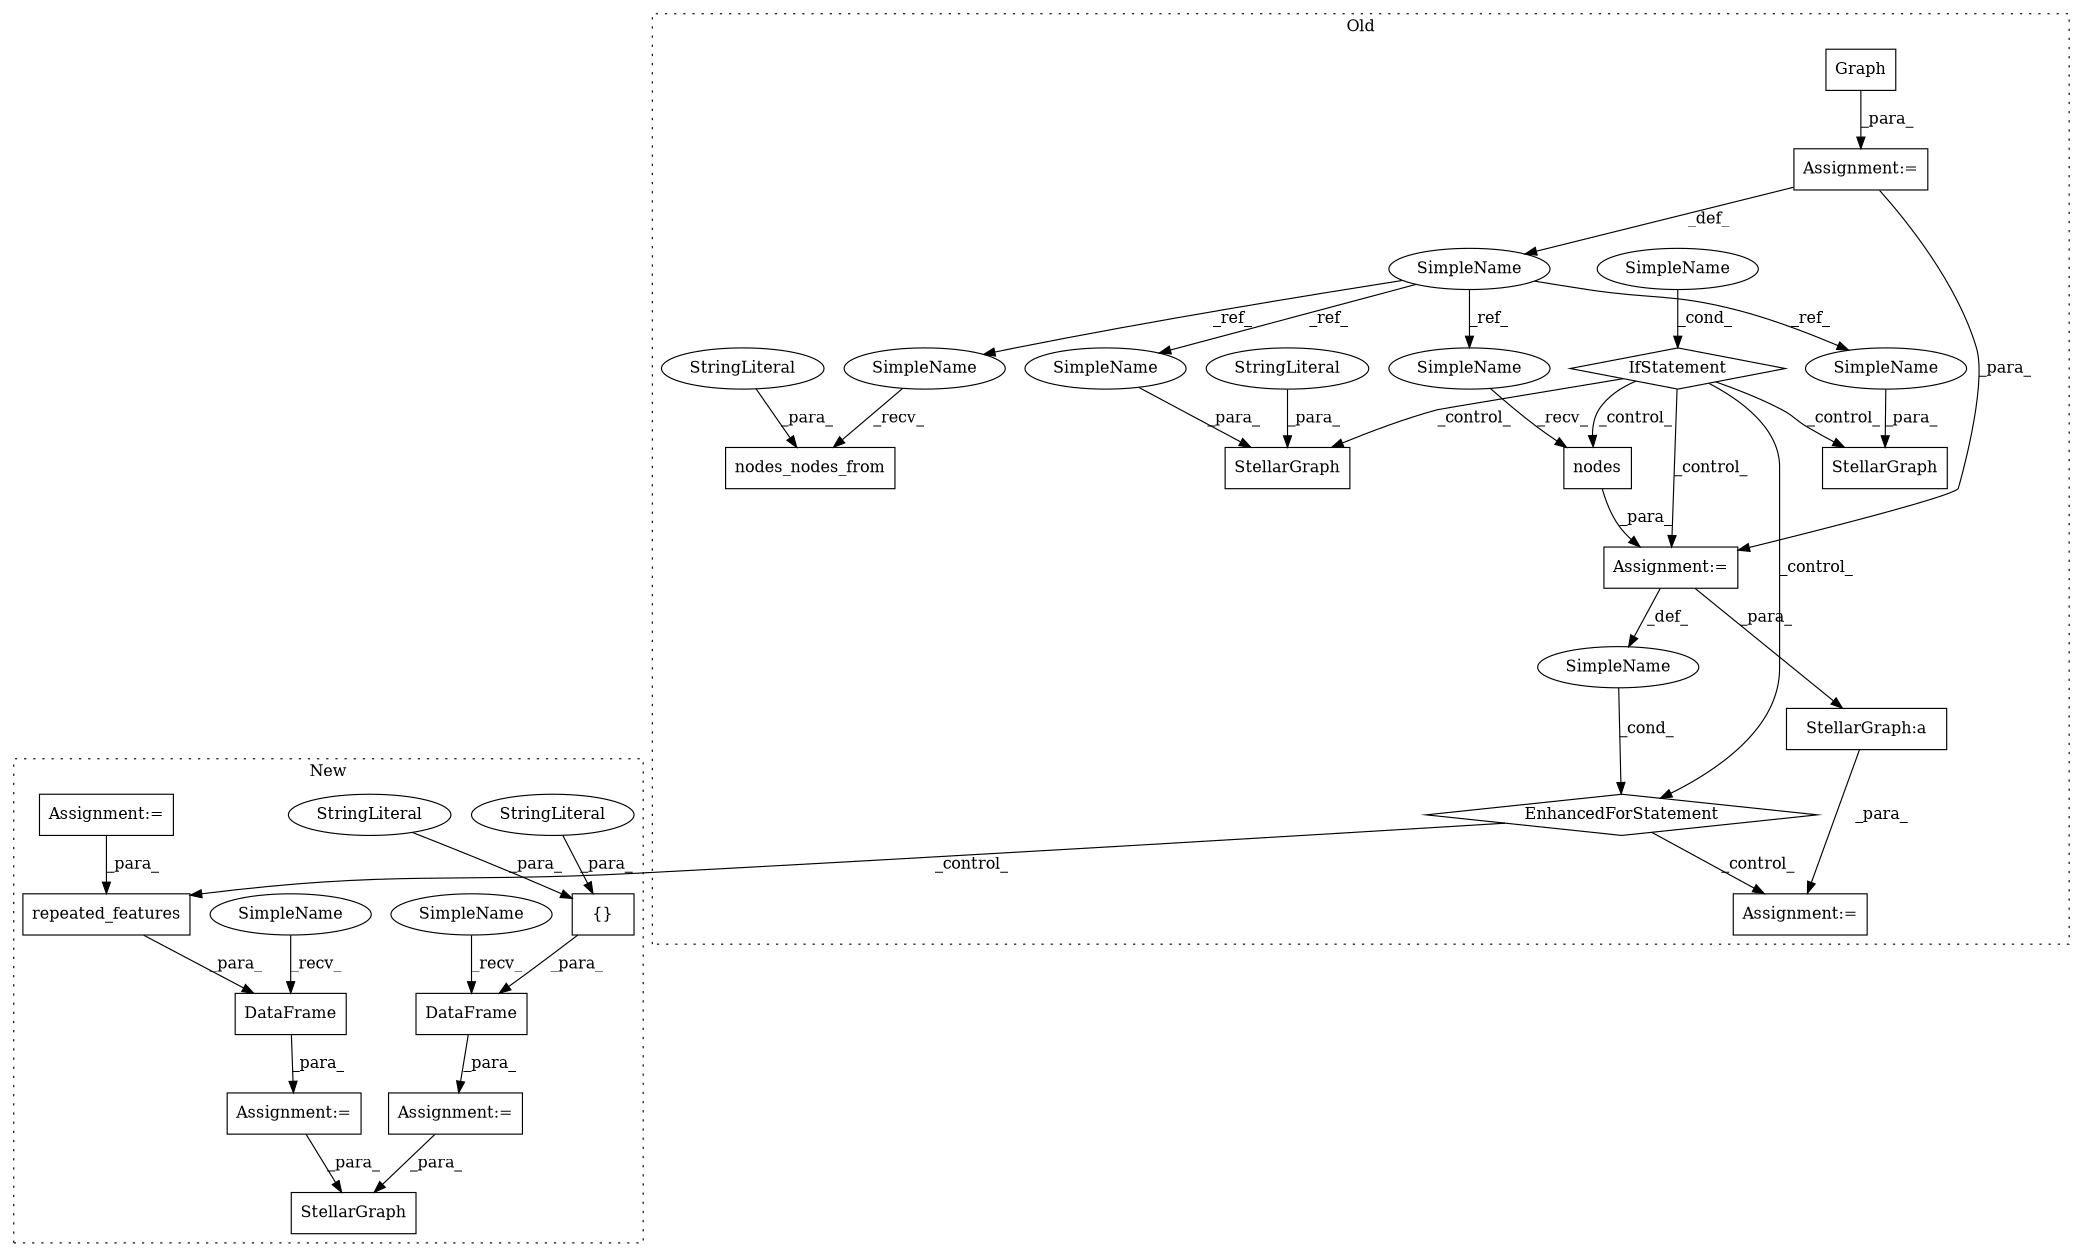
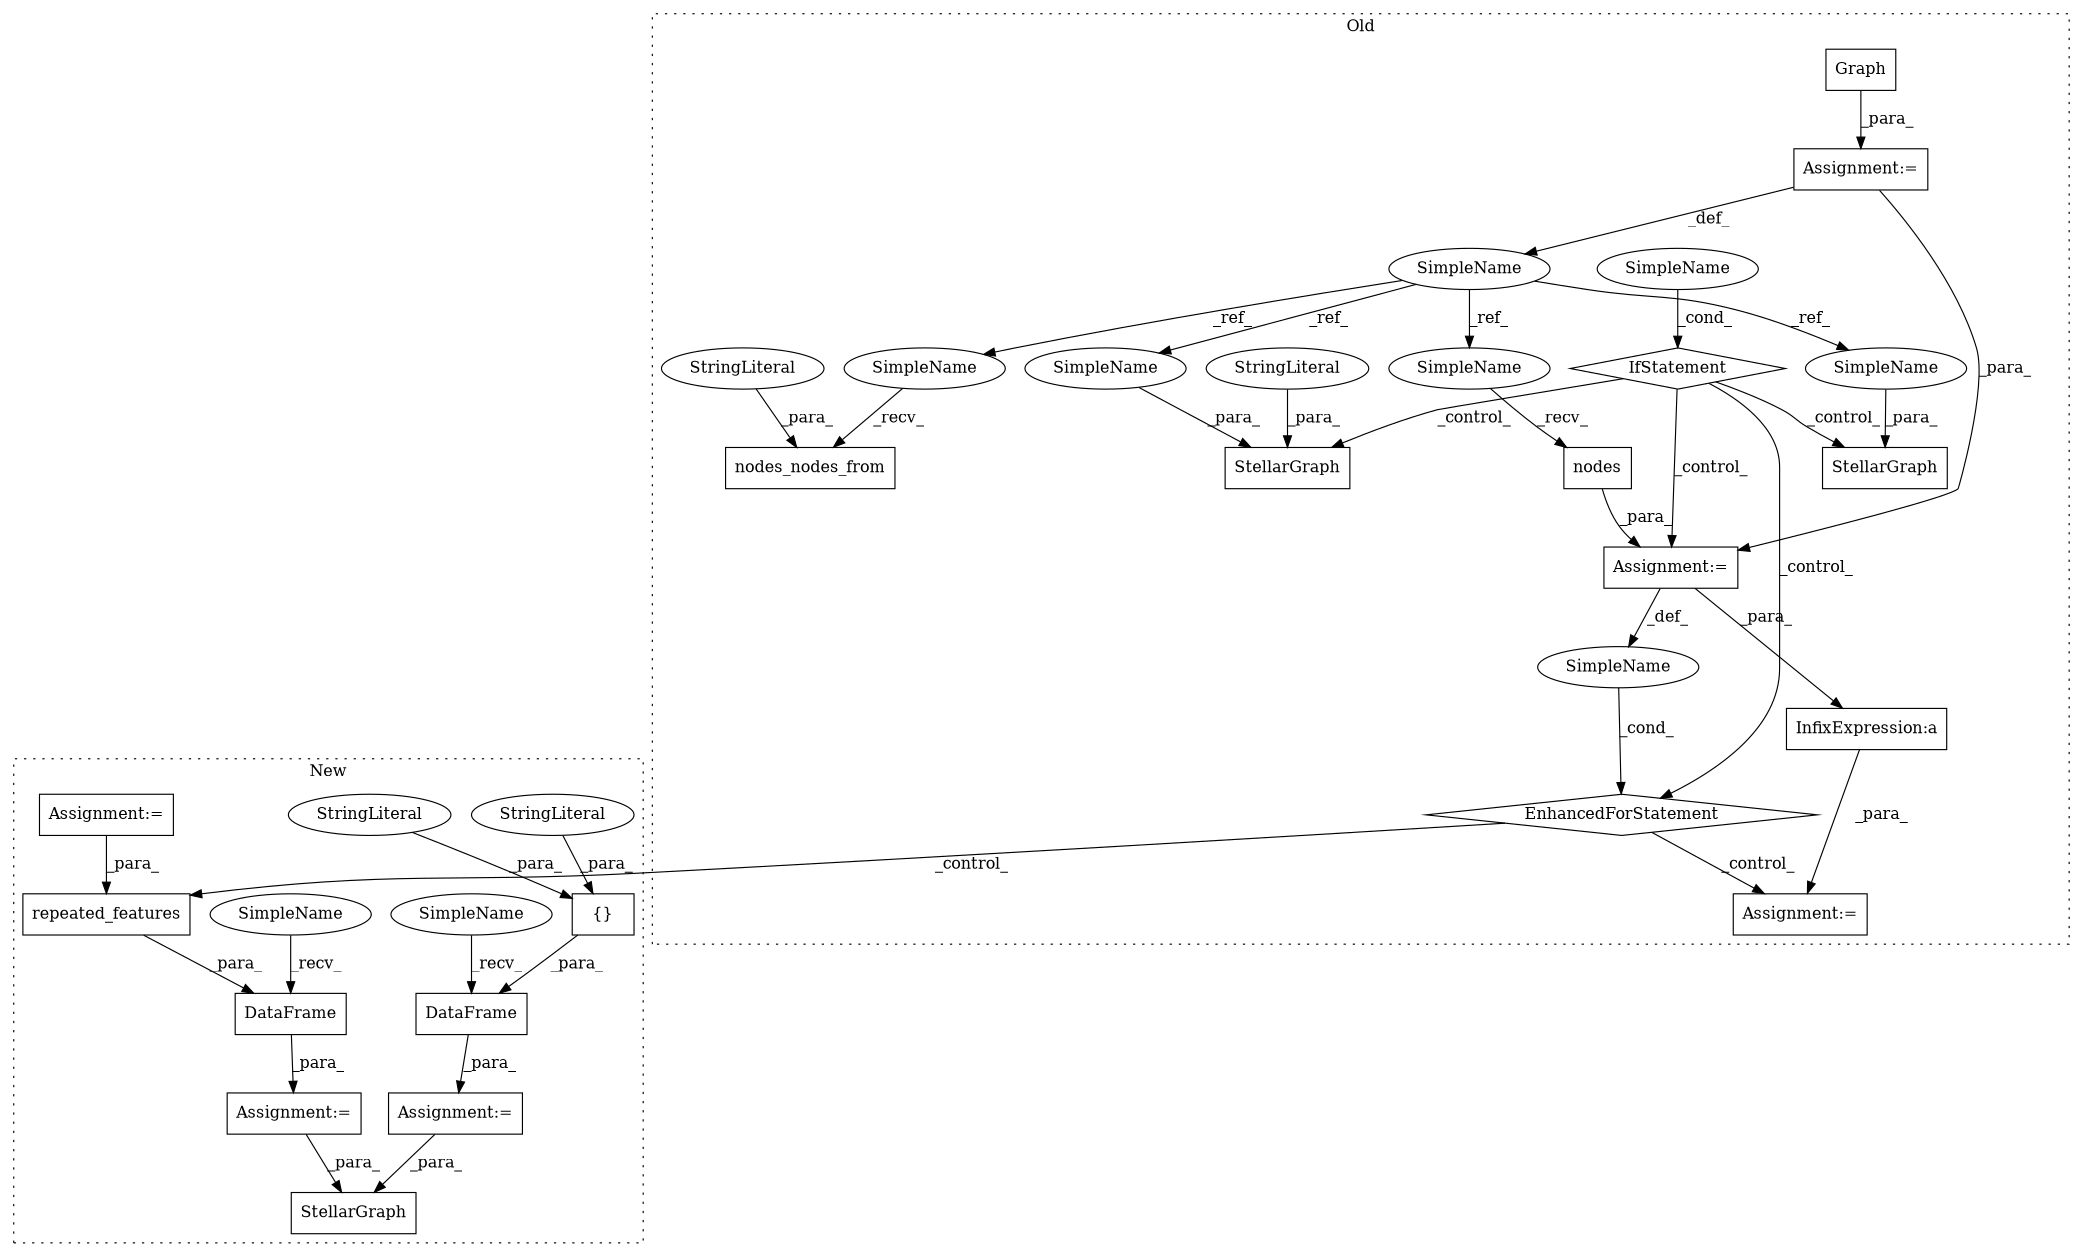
edge "IfStatement" -> "nodes": removed, label "_control_"
node "StellarGraph:a": label "StellarGraph:a" -> "InfixExpression:a"
